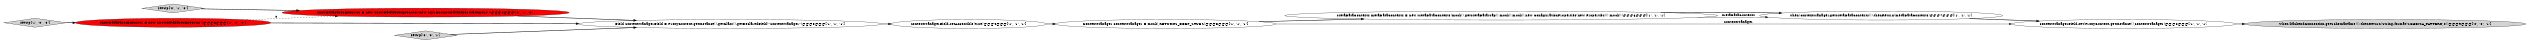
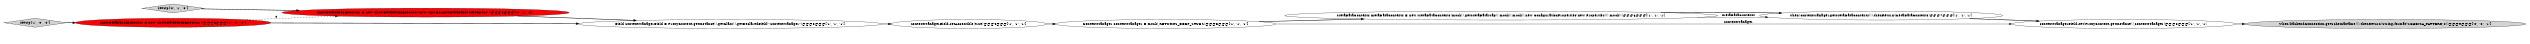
node "setUp['0', '0', '1']": removed
